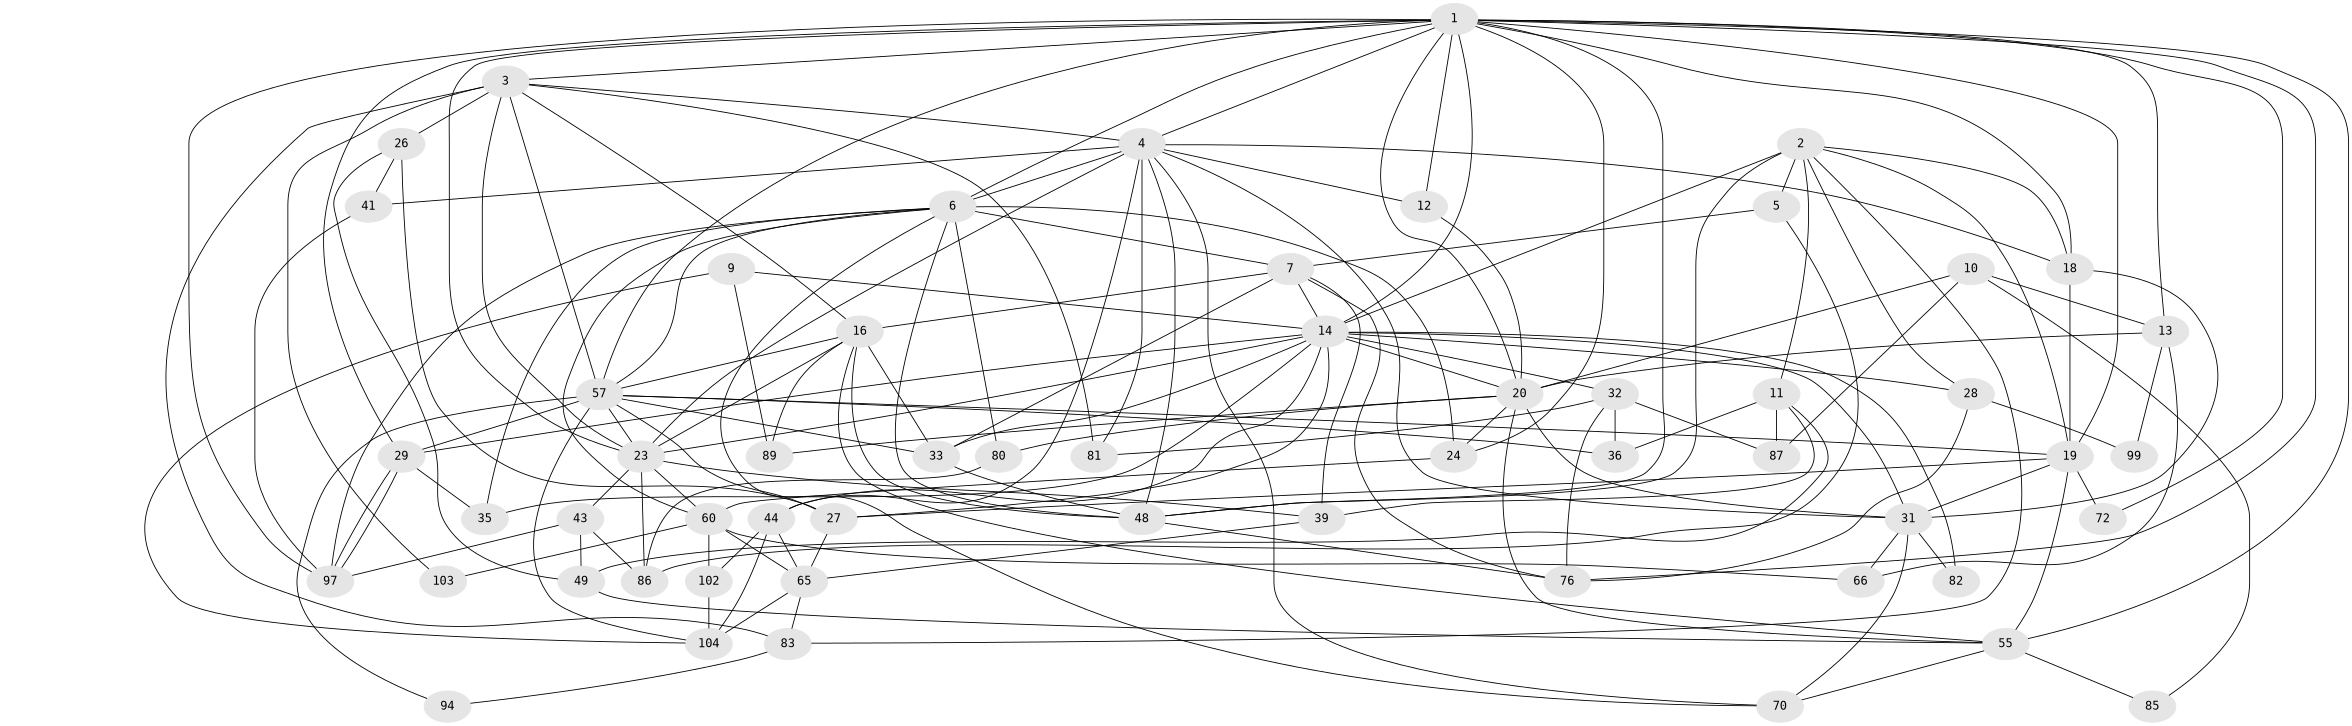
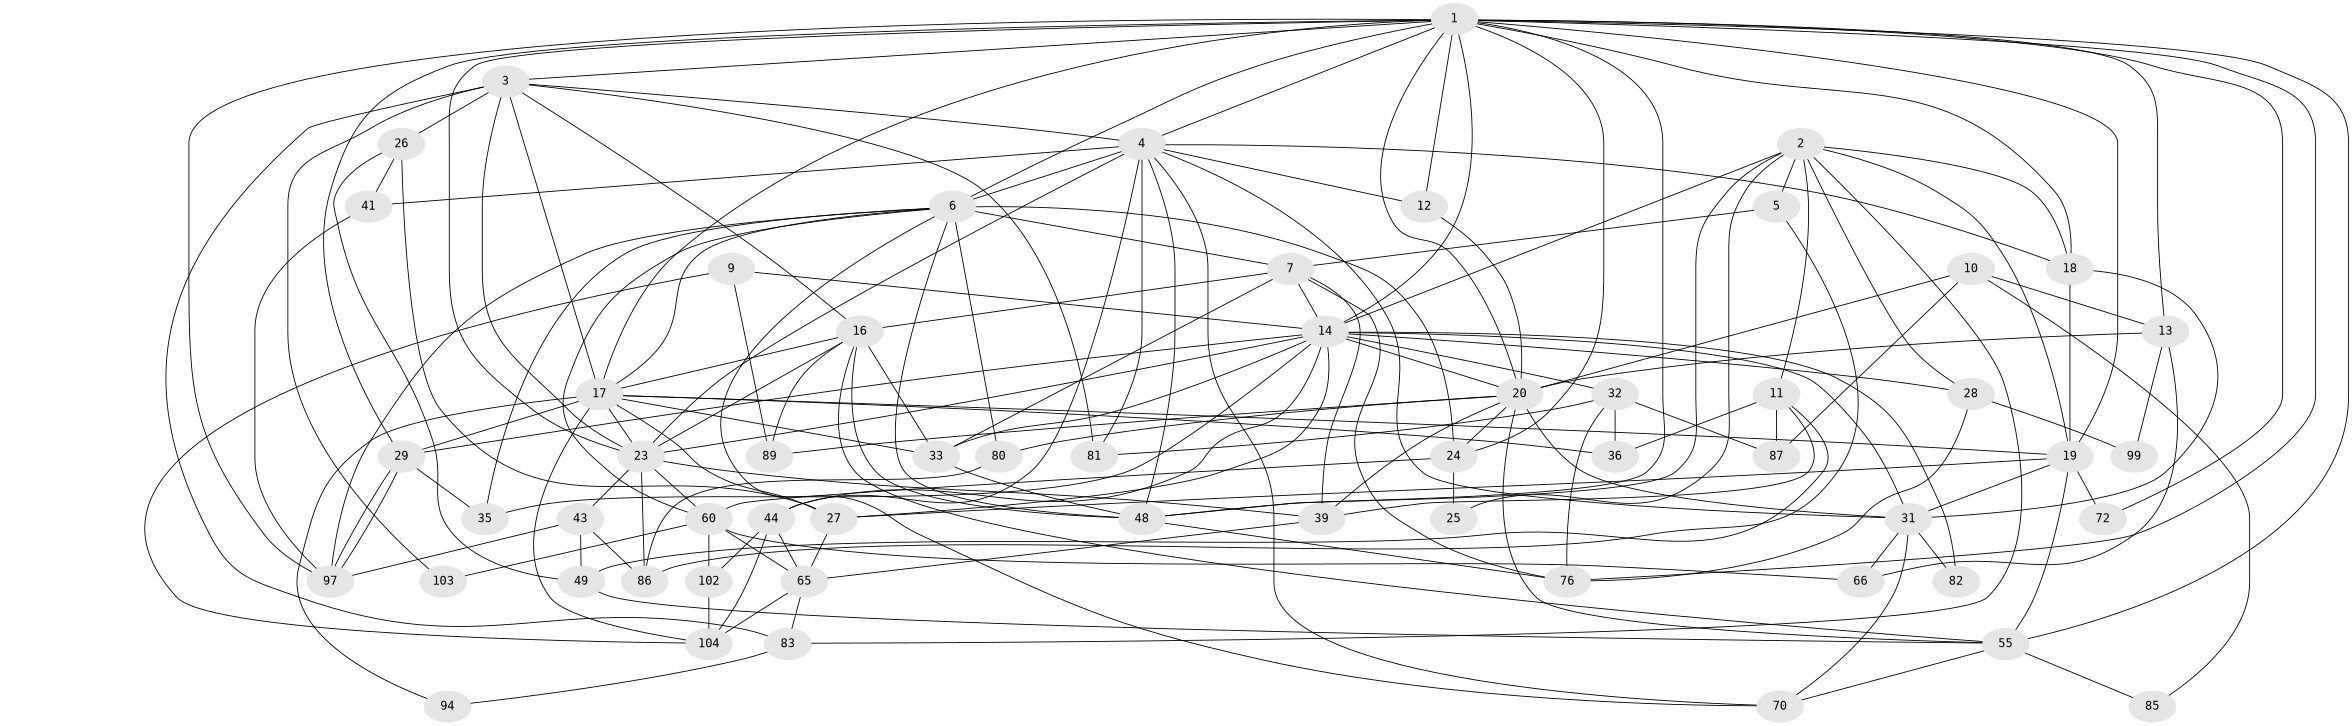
node "57": label "57" -> "17"
edge "20" -- "39": added
node "25": added
